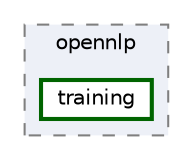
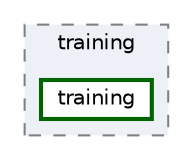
cluster "opennlp": label "opennlp" -> "training"
